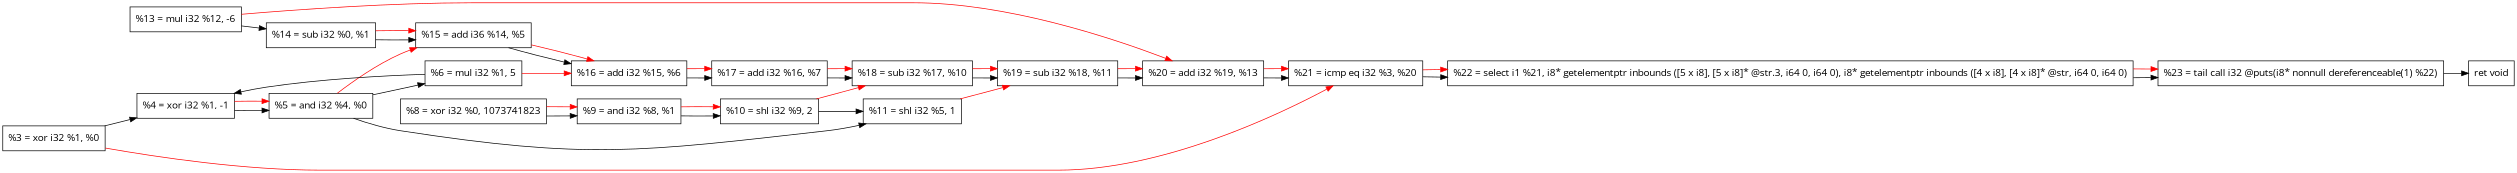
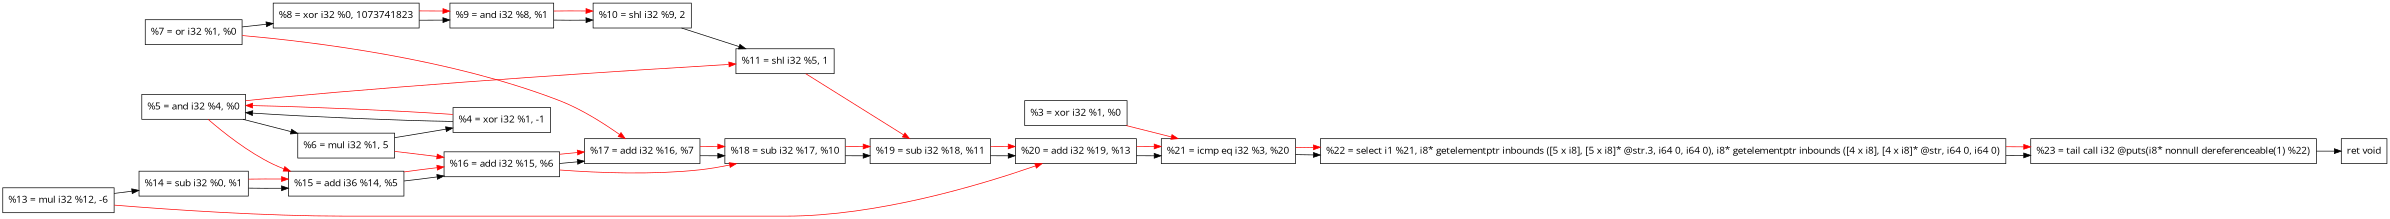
node "%7 = or i32 %1, %0": added
edge "%10 = shl i32 %9, 2" -> "%18 = sub i32 %17, %10": now "%16 = add i32 %15, %6" -> "%18 = sub i32 %17, %10"
edge "%3 = xor i32 %1, %0" -> "%4 = xor i32 %1, -1": removed
edge "%5 = and i32 %4, %0" -> "%11 = shl i32 %5, 1": color black -> red
